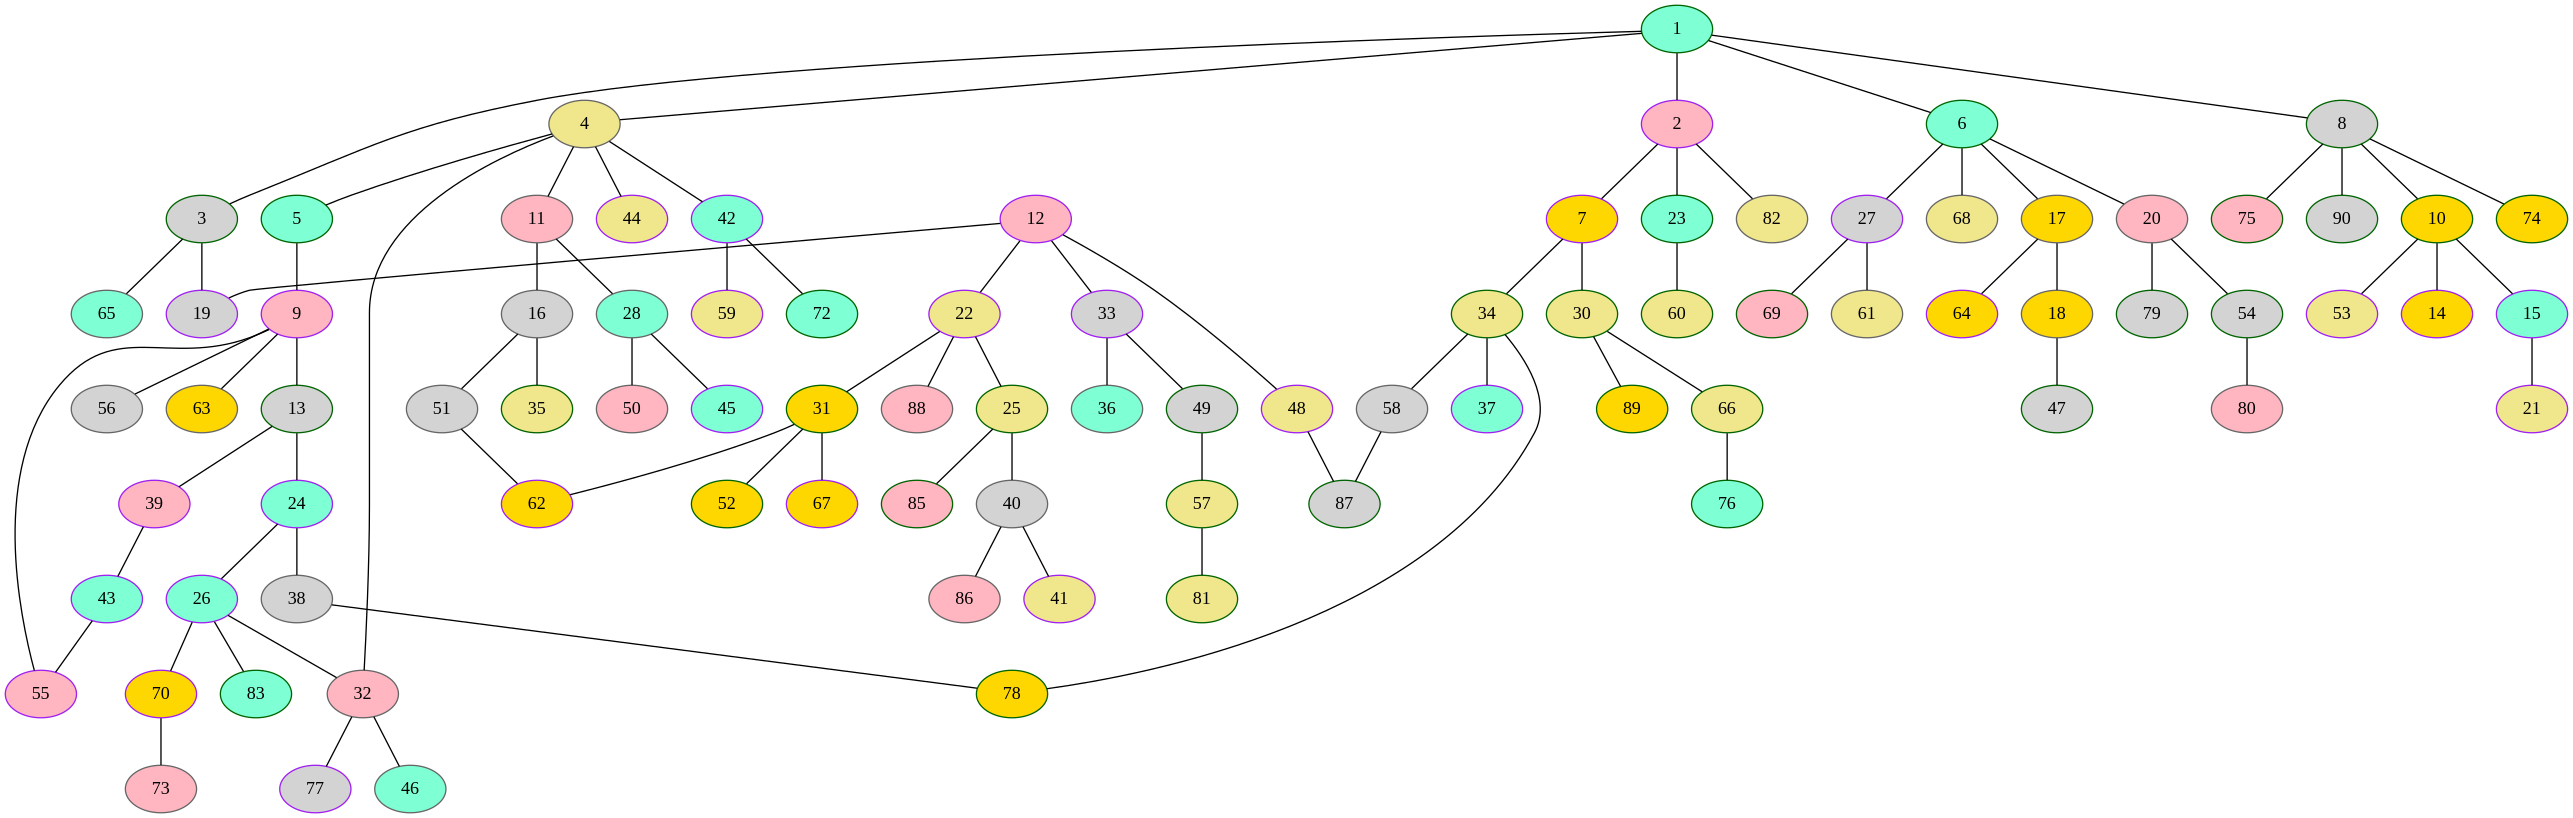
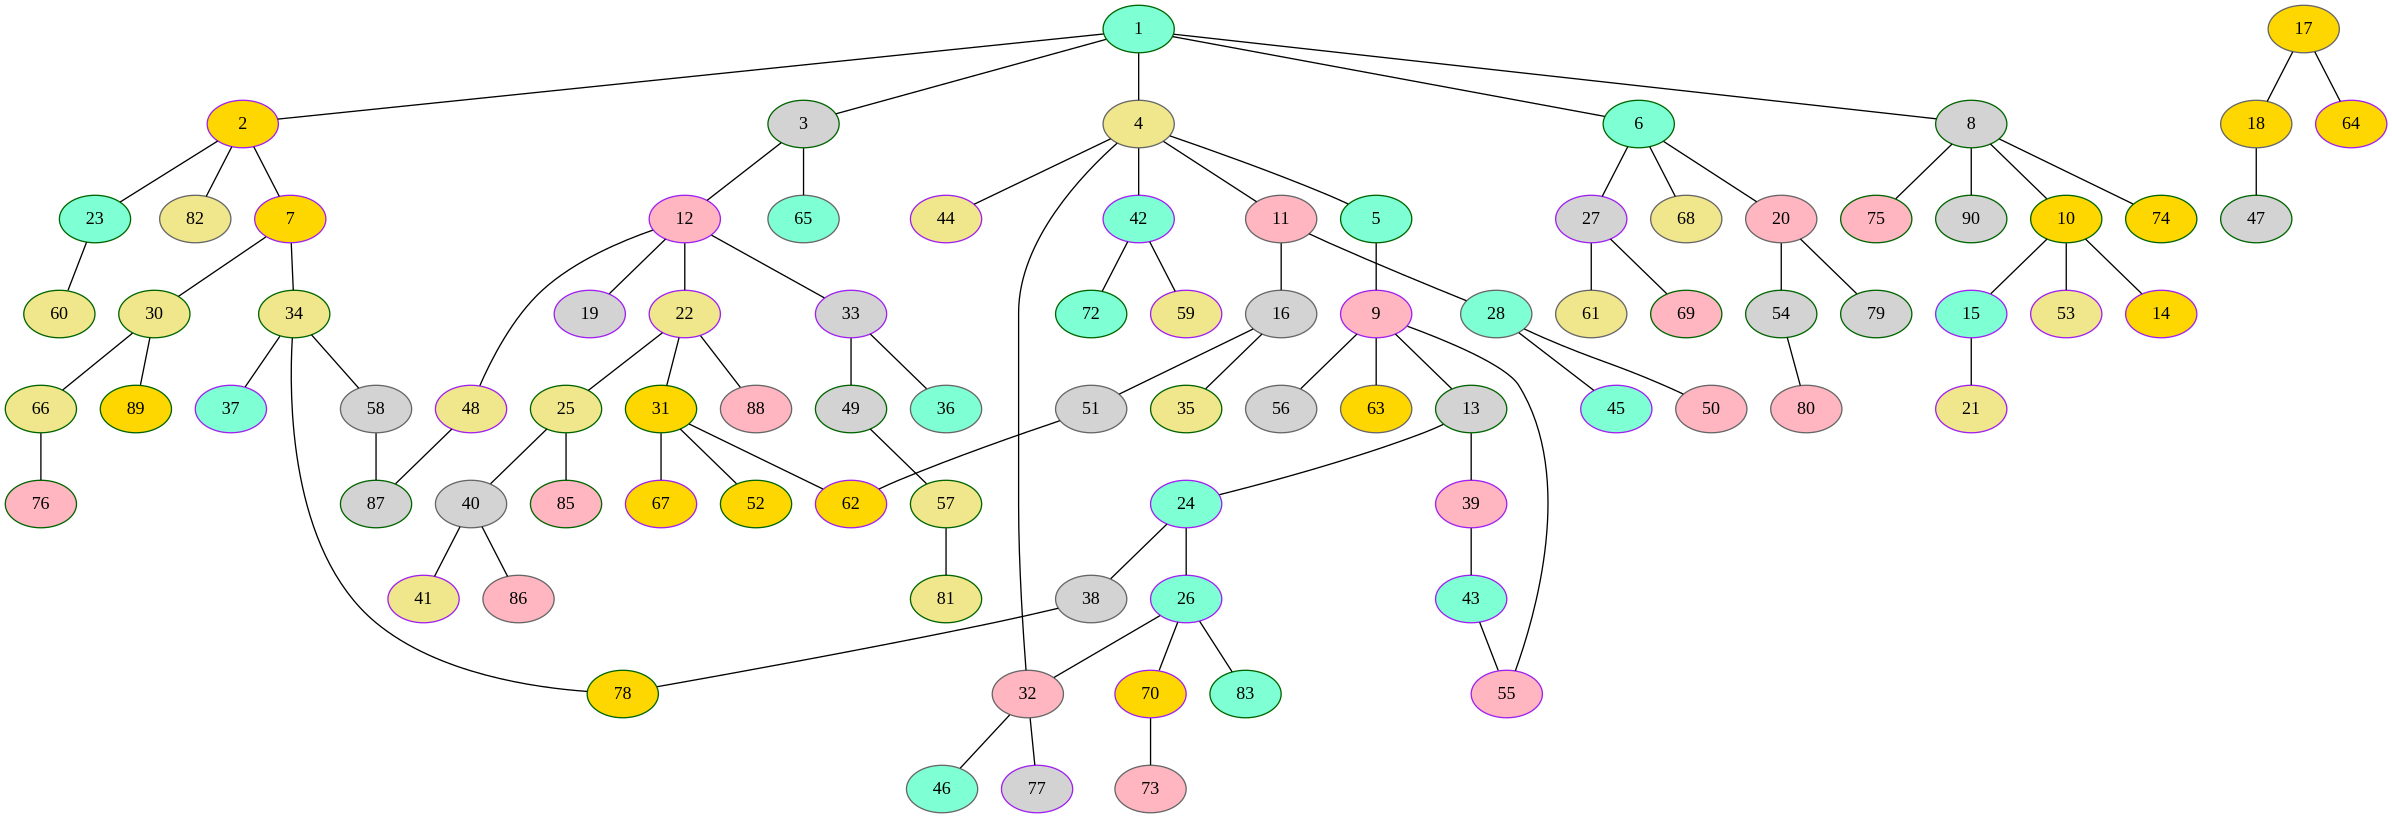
node "2": fillcolor lightpink -> gold
edge "6" -- "17": removed
edge "3" -- "19": now "3" -- "12"
node "76": fillcolor aquamarine -> lightpink
